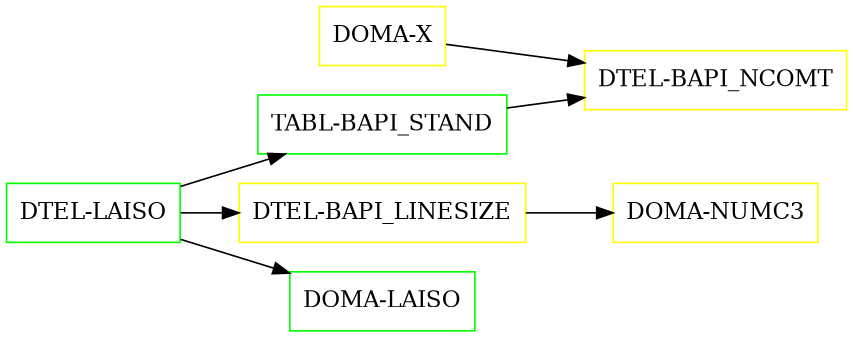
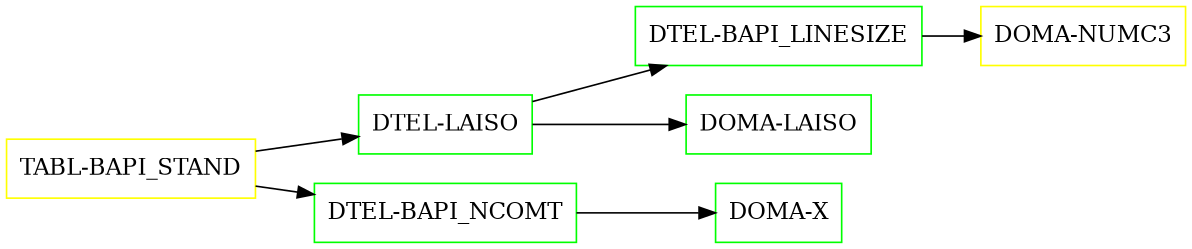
node "DOMA-X": color yellow -> green
edge "DOMA-X" -> "DTEL-BAPI_NCOMT": reversed
node "DTEL-BAPI_NCOMT": color yellow -> green
node "TABL-BAPI_STAND": color green -> yellow
edge "DTEL-LAISO" -> "TABL-BAPI_STAND": reversed
node "DTEL-BAPI_LINESIZE": color yellow -> green
